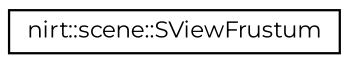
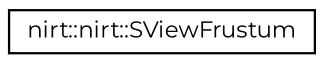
node "nirt::scene::SViewFrustum": label "nirt::scene::SViewFrustum" -> "nirt::nirt::SViewFrustum"
